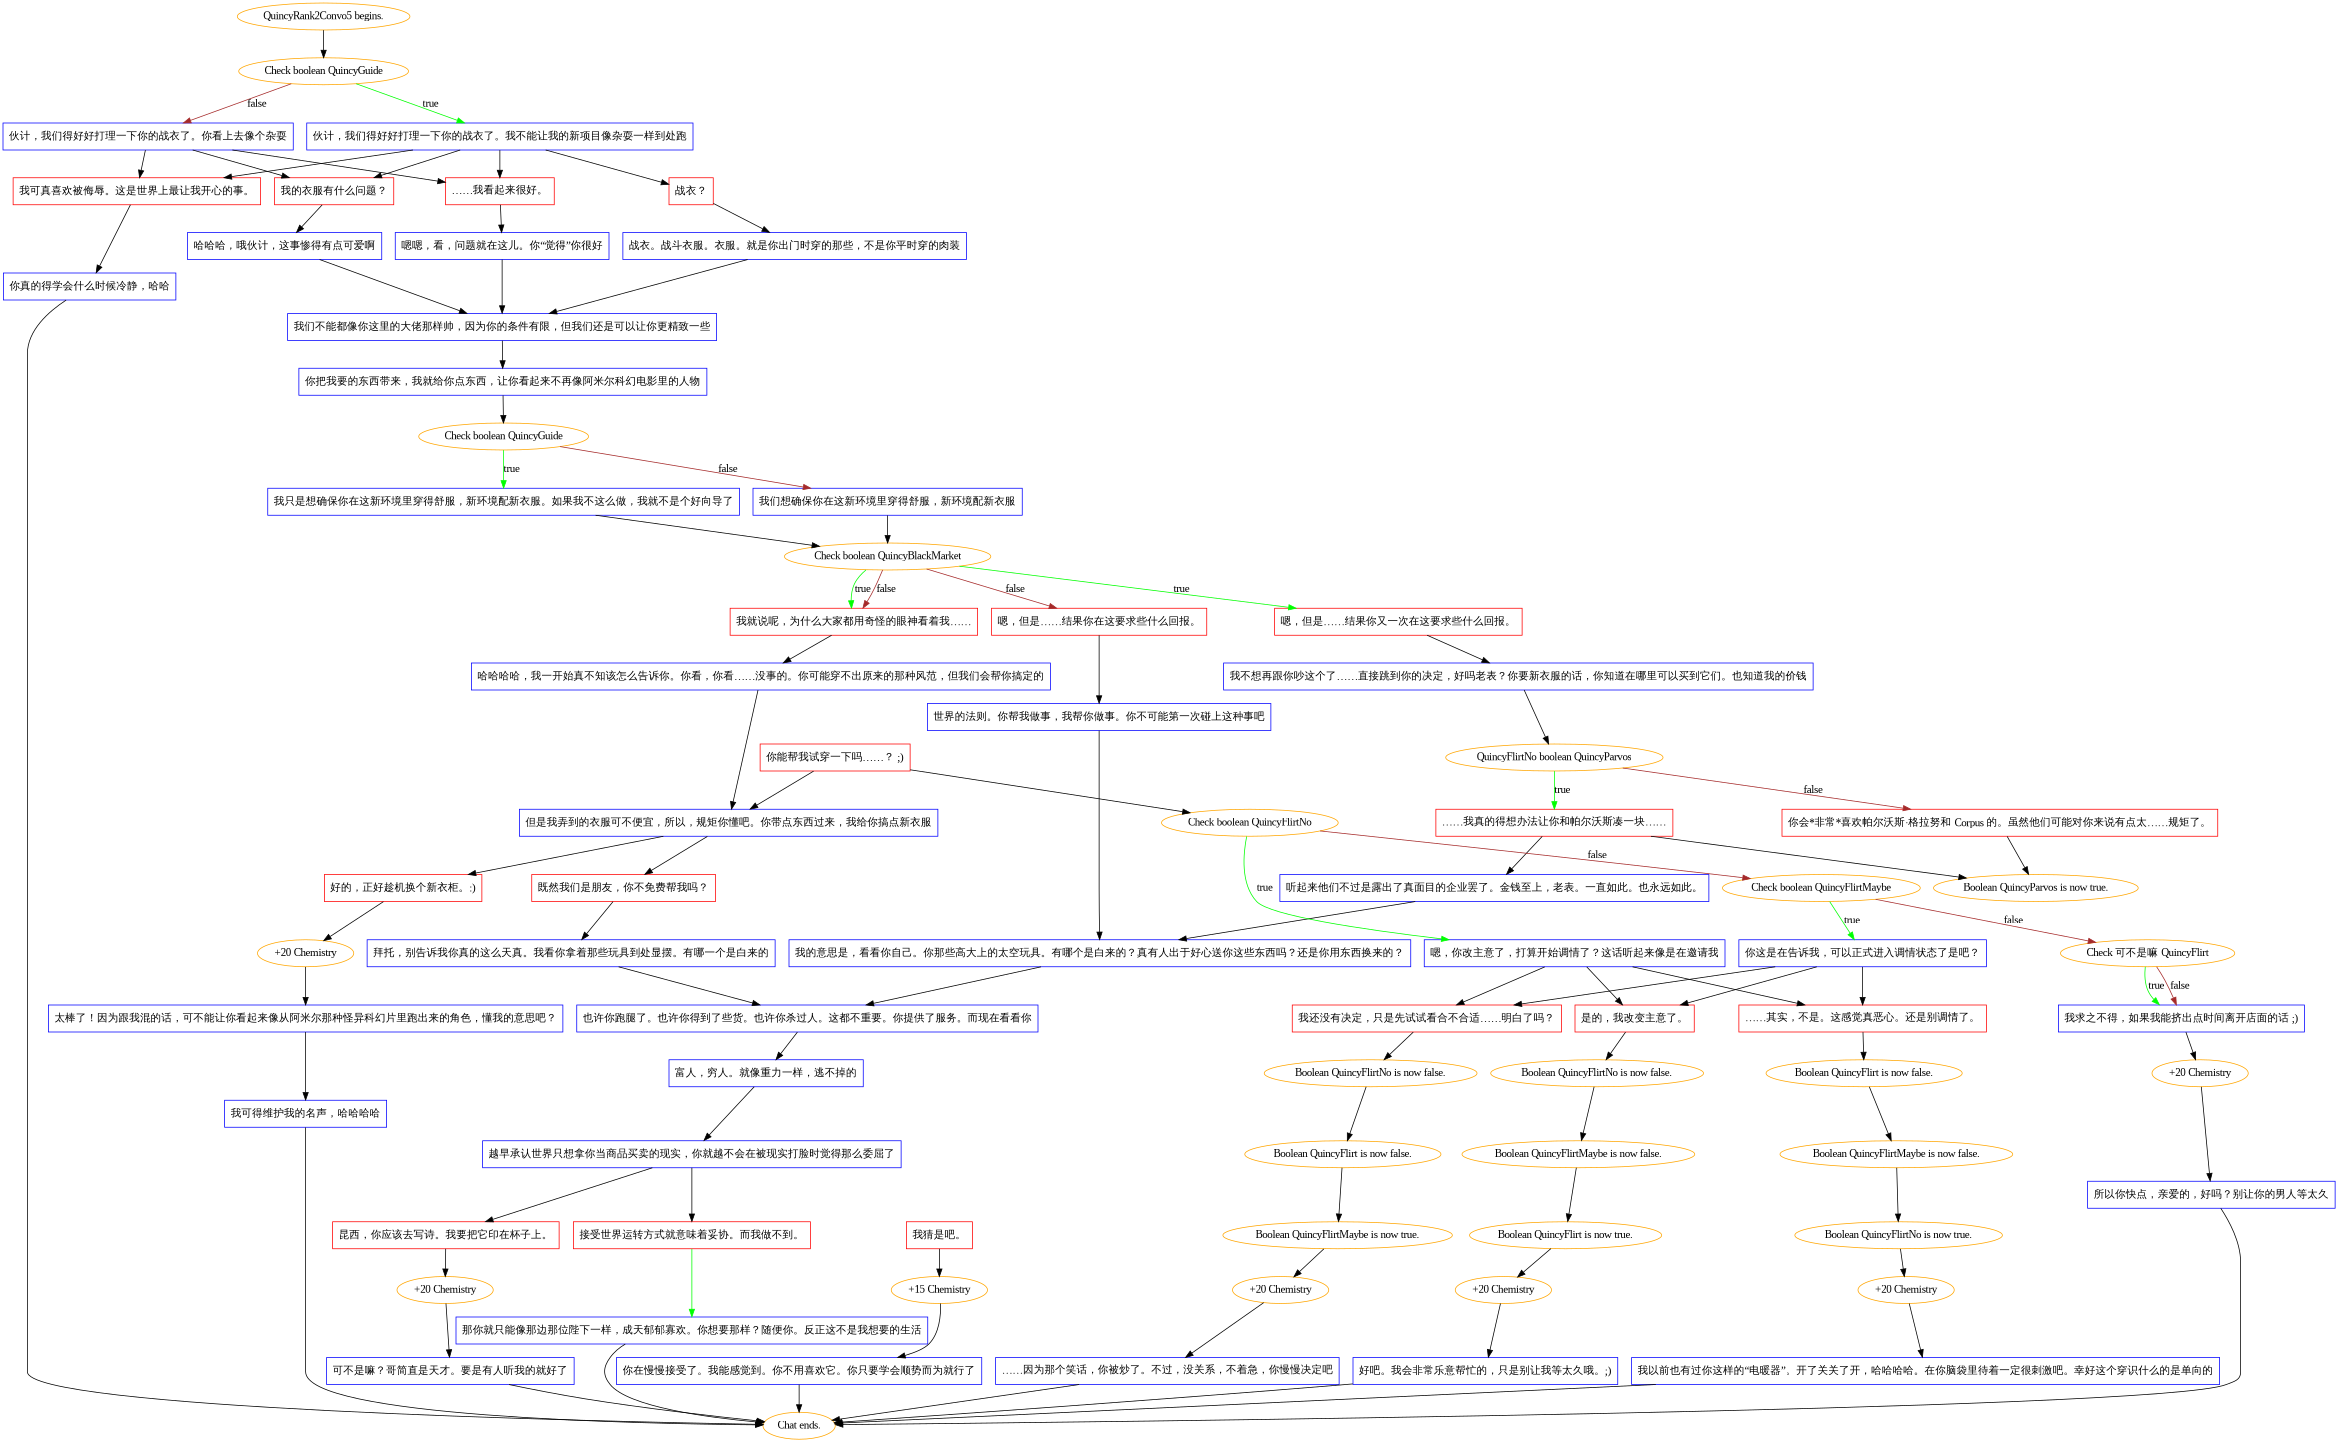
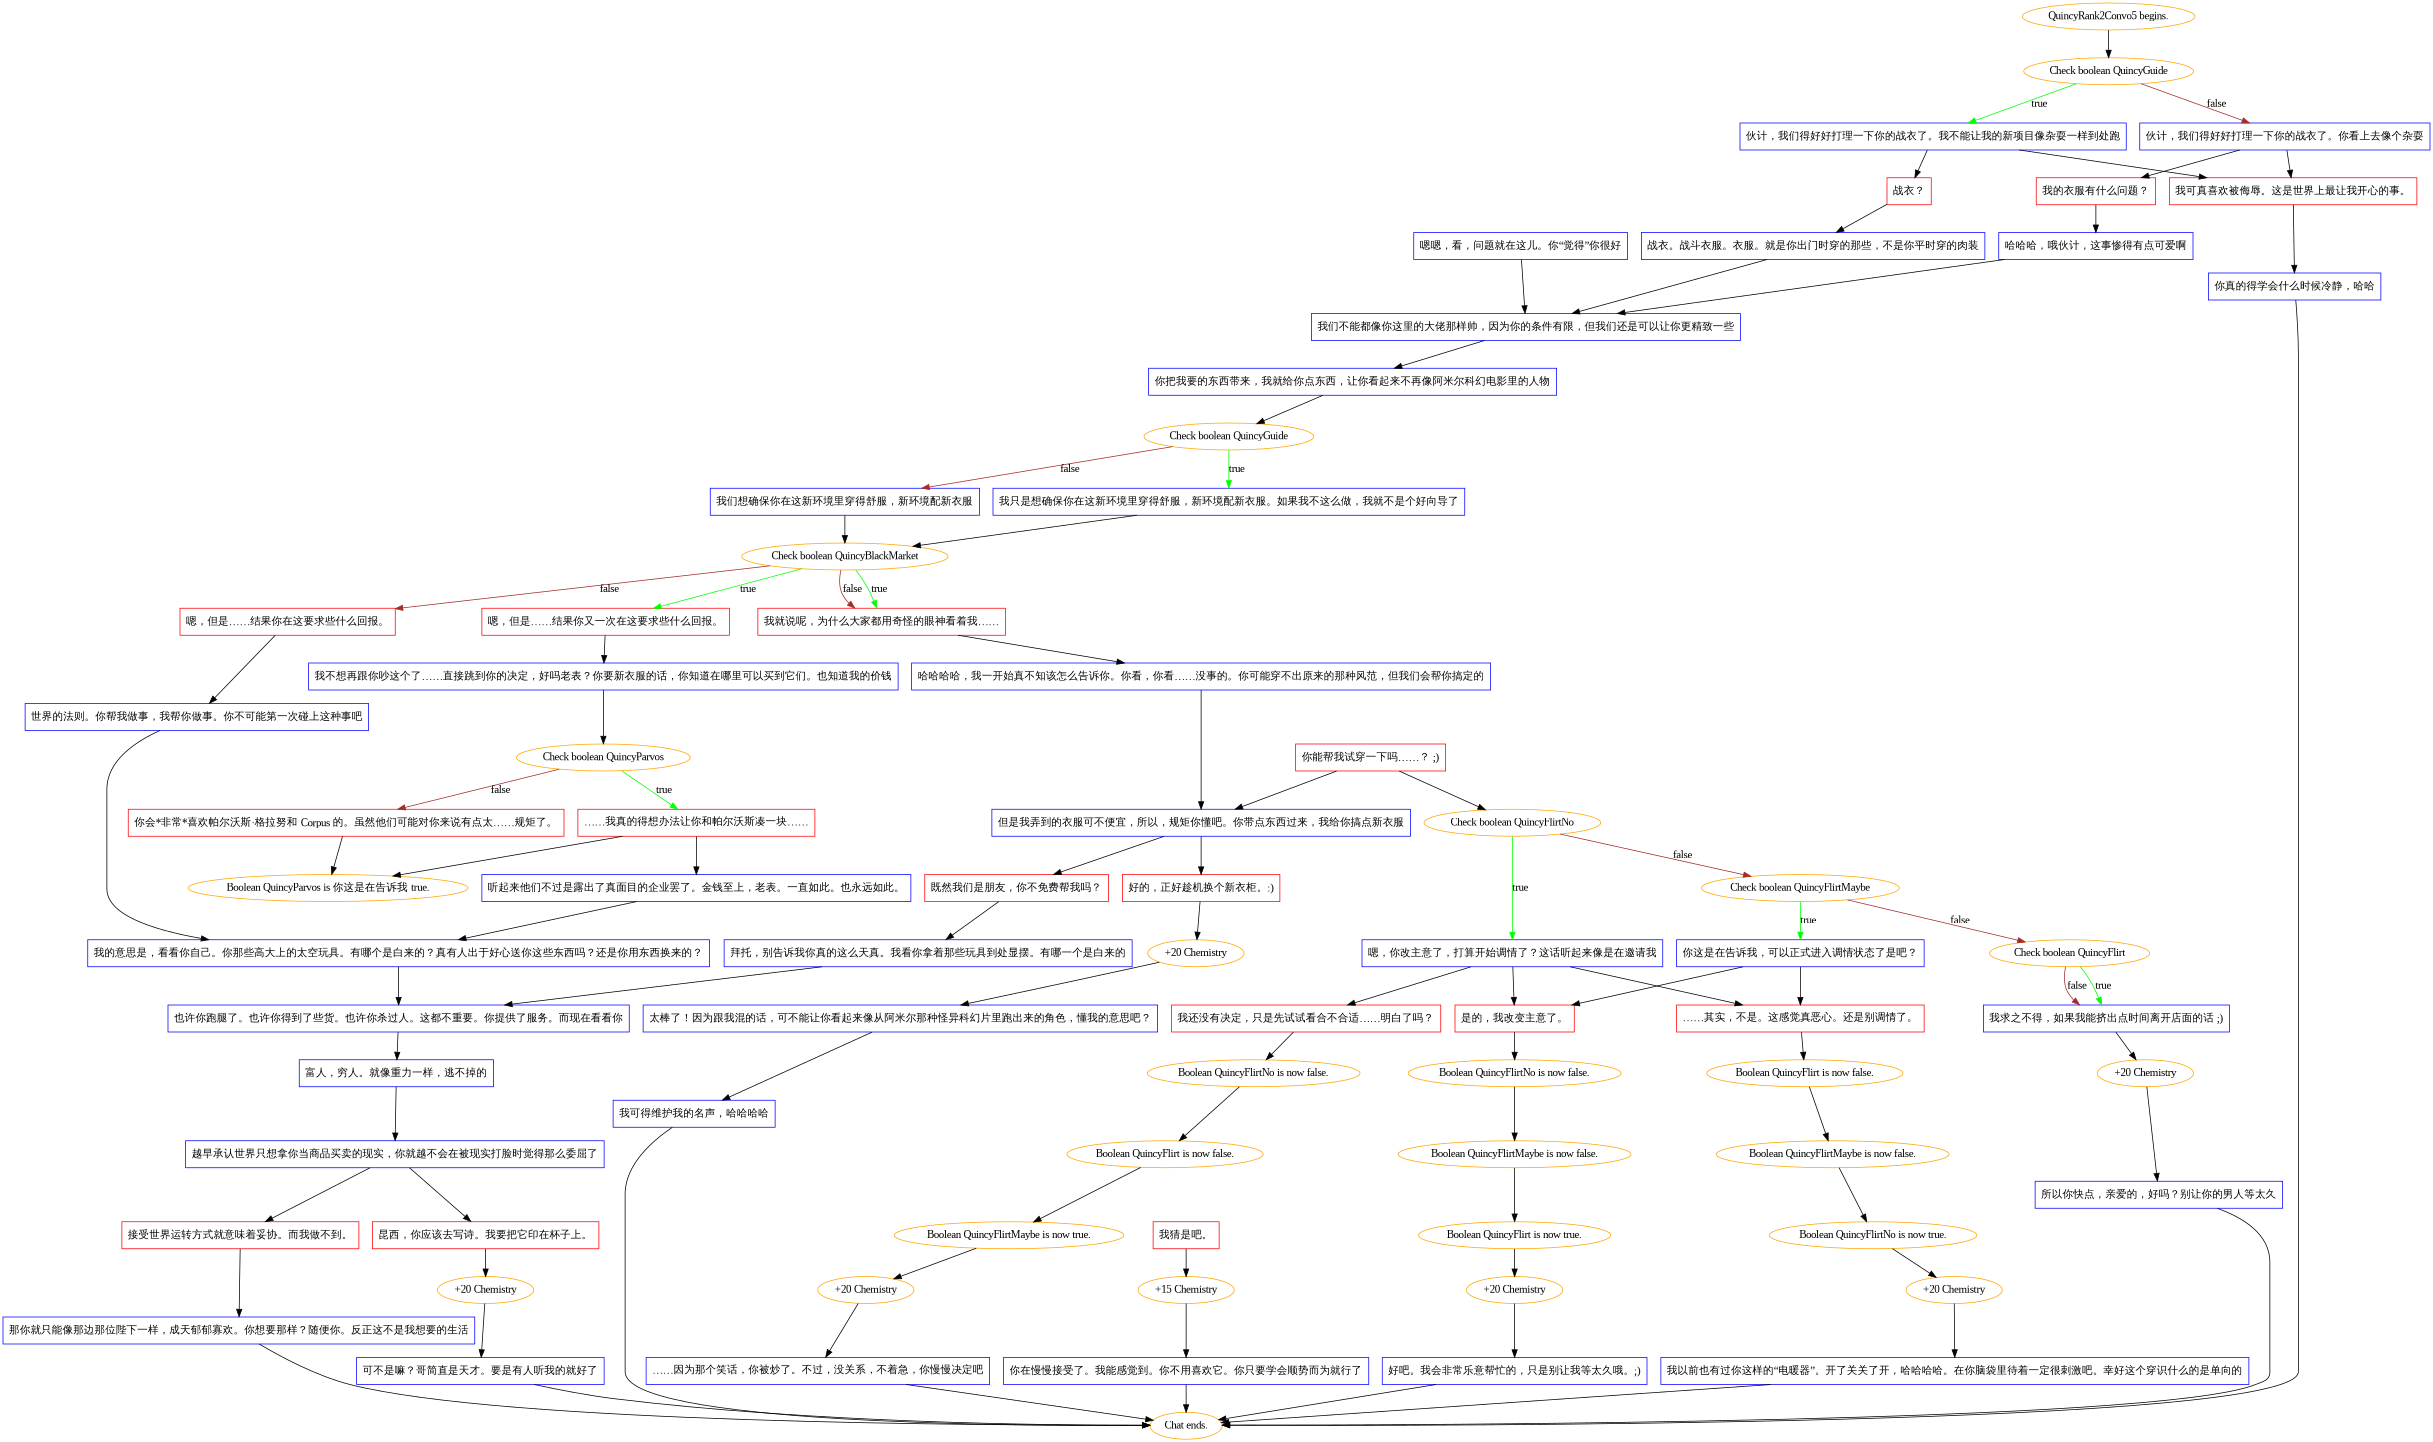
edge "伙计，我们得好好打理一下你的战衣了。我不能让我的新项目像杂耍一样到处跑" -> "我的衣服有什么问题？": removed
node "……我看起来很好。": removed
node "QuincyFlirtNo boolean QuincyParvos": label "QuincyFlirtNo boolean QuincyParvos" -> "Check boolean QuincyParvos"
node "Boolean QuincyParvos is now true.": label "Boolean QuincyParvos is now true." -> "Boolean QuincyParvos is 你这是在告诉我 true."
node "Check 可不是嘛 QuincyFlirt": label "Check 可不是嘛 QuincyFlirt" -> "Check boolean QuincyFlirt"
edge "你这是在告诉我，可以正式进入调情状态了是吧？" -> "我还没有决定，只是先试试看合不合适……明白了吗？": removed
edge "接受世界运转方式就意味着妥协。而我做不到。" -> "那你就只能像那边那位陛下一样，成天郁郁寡欢。你想要那样？随便你。反正这不是我想要的生活": color green -> black
